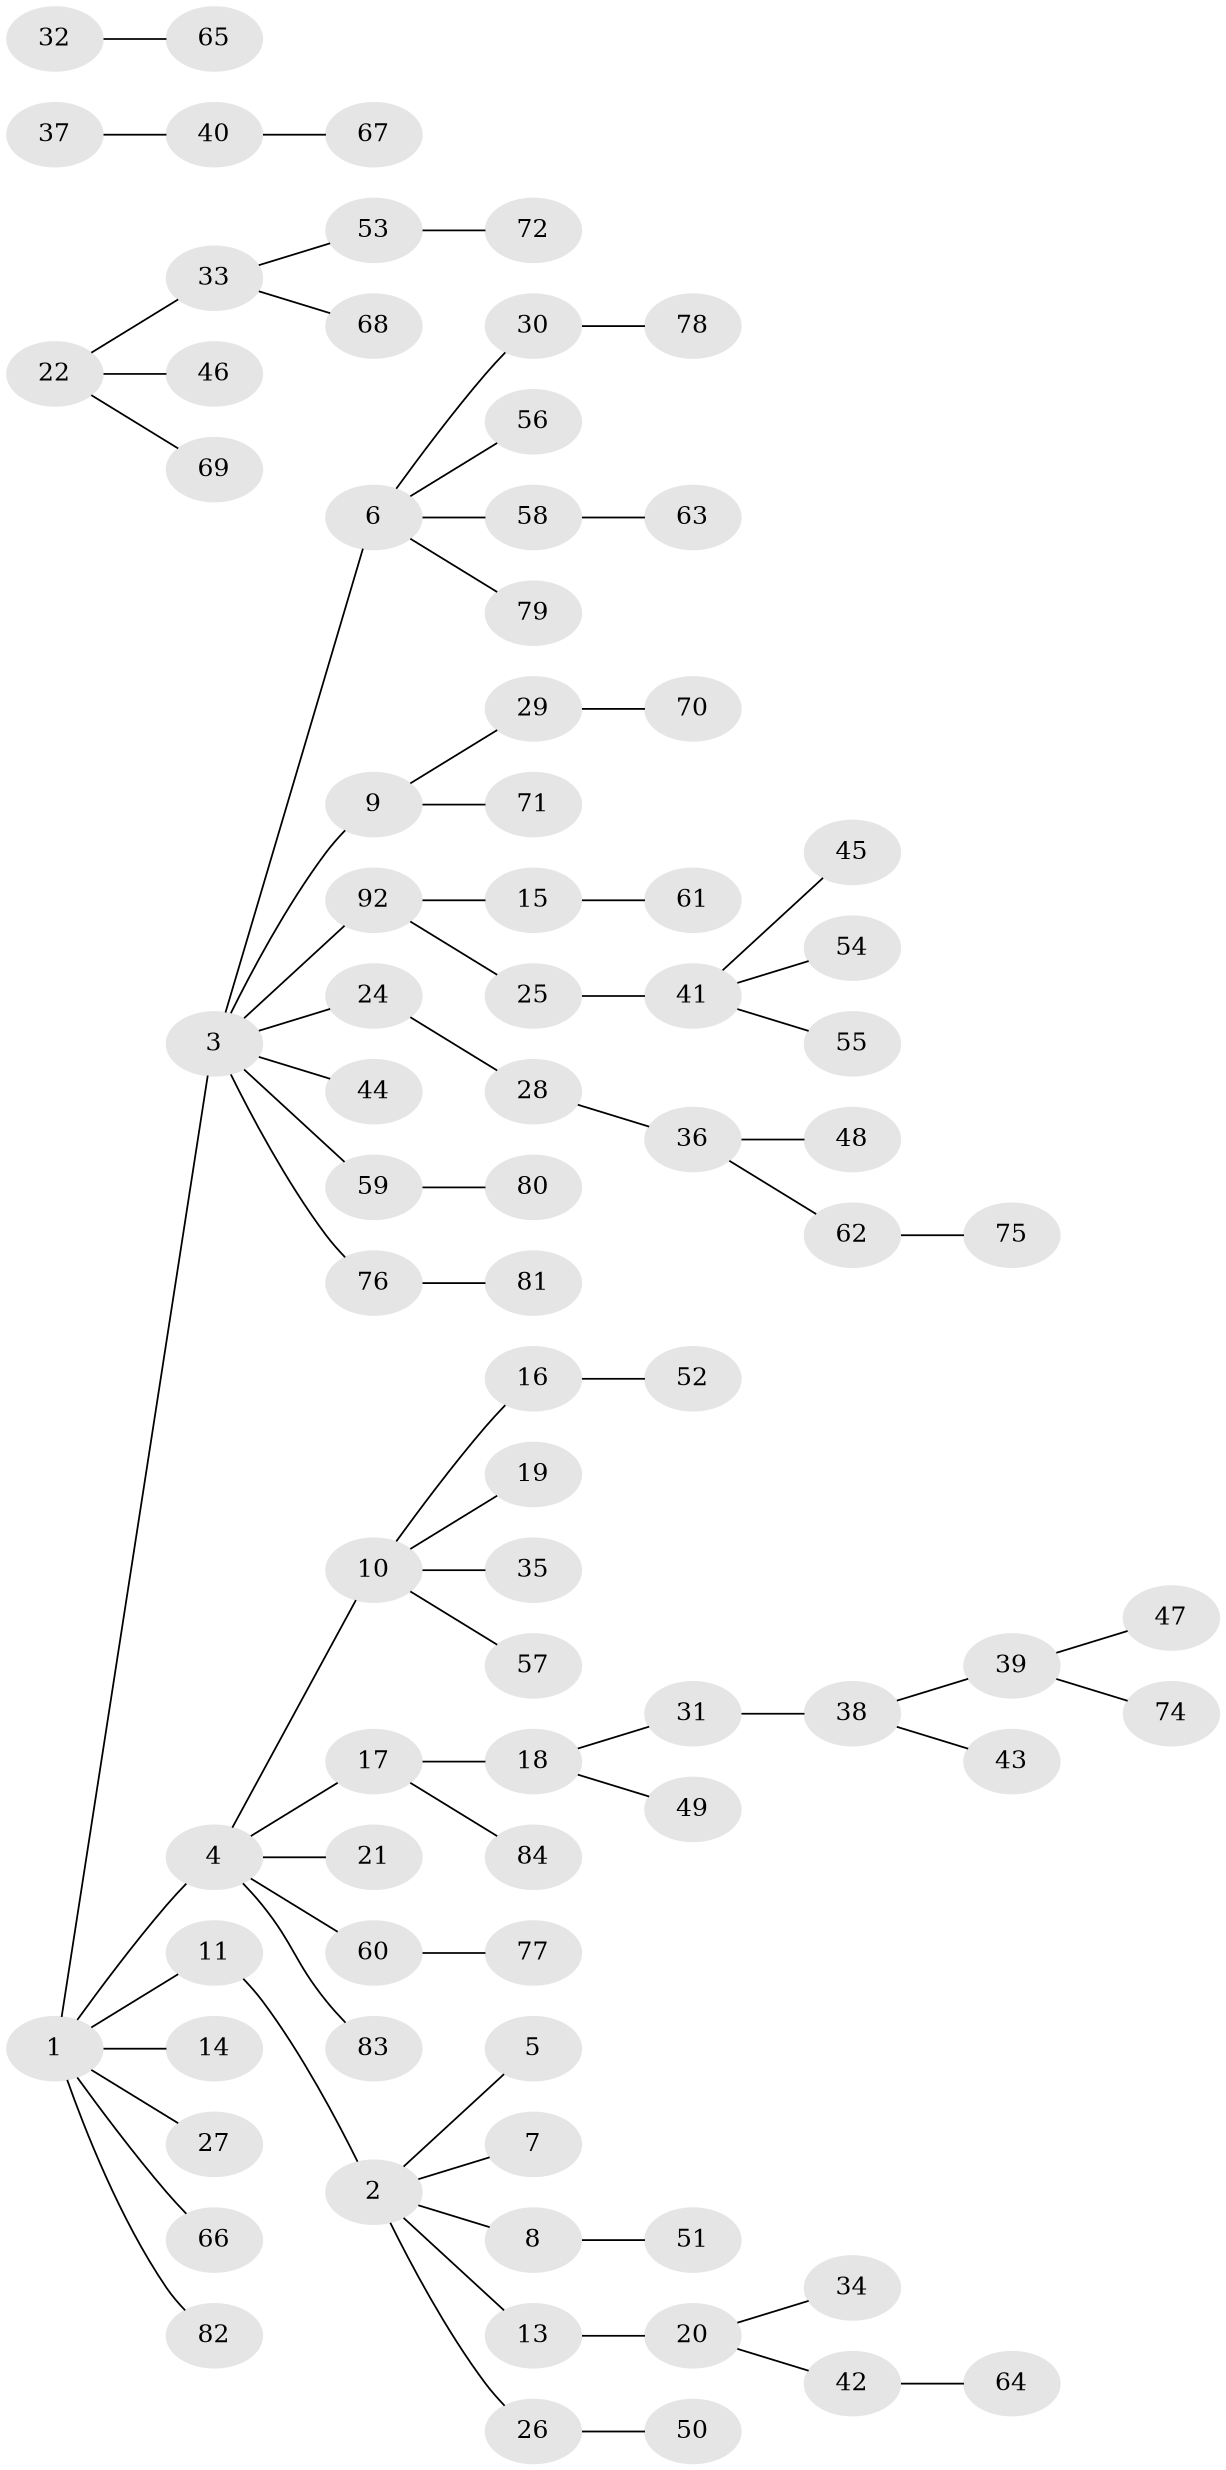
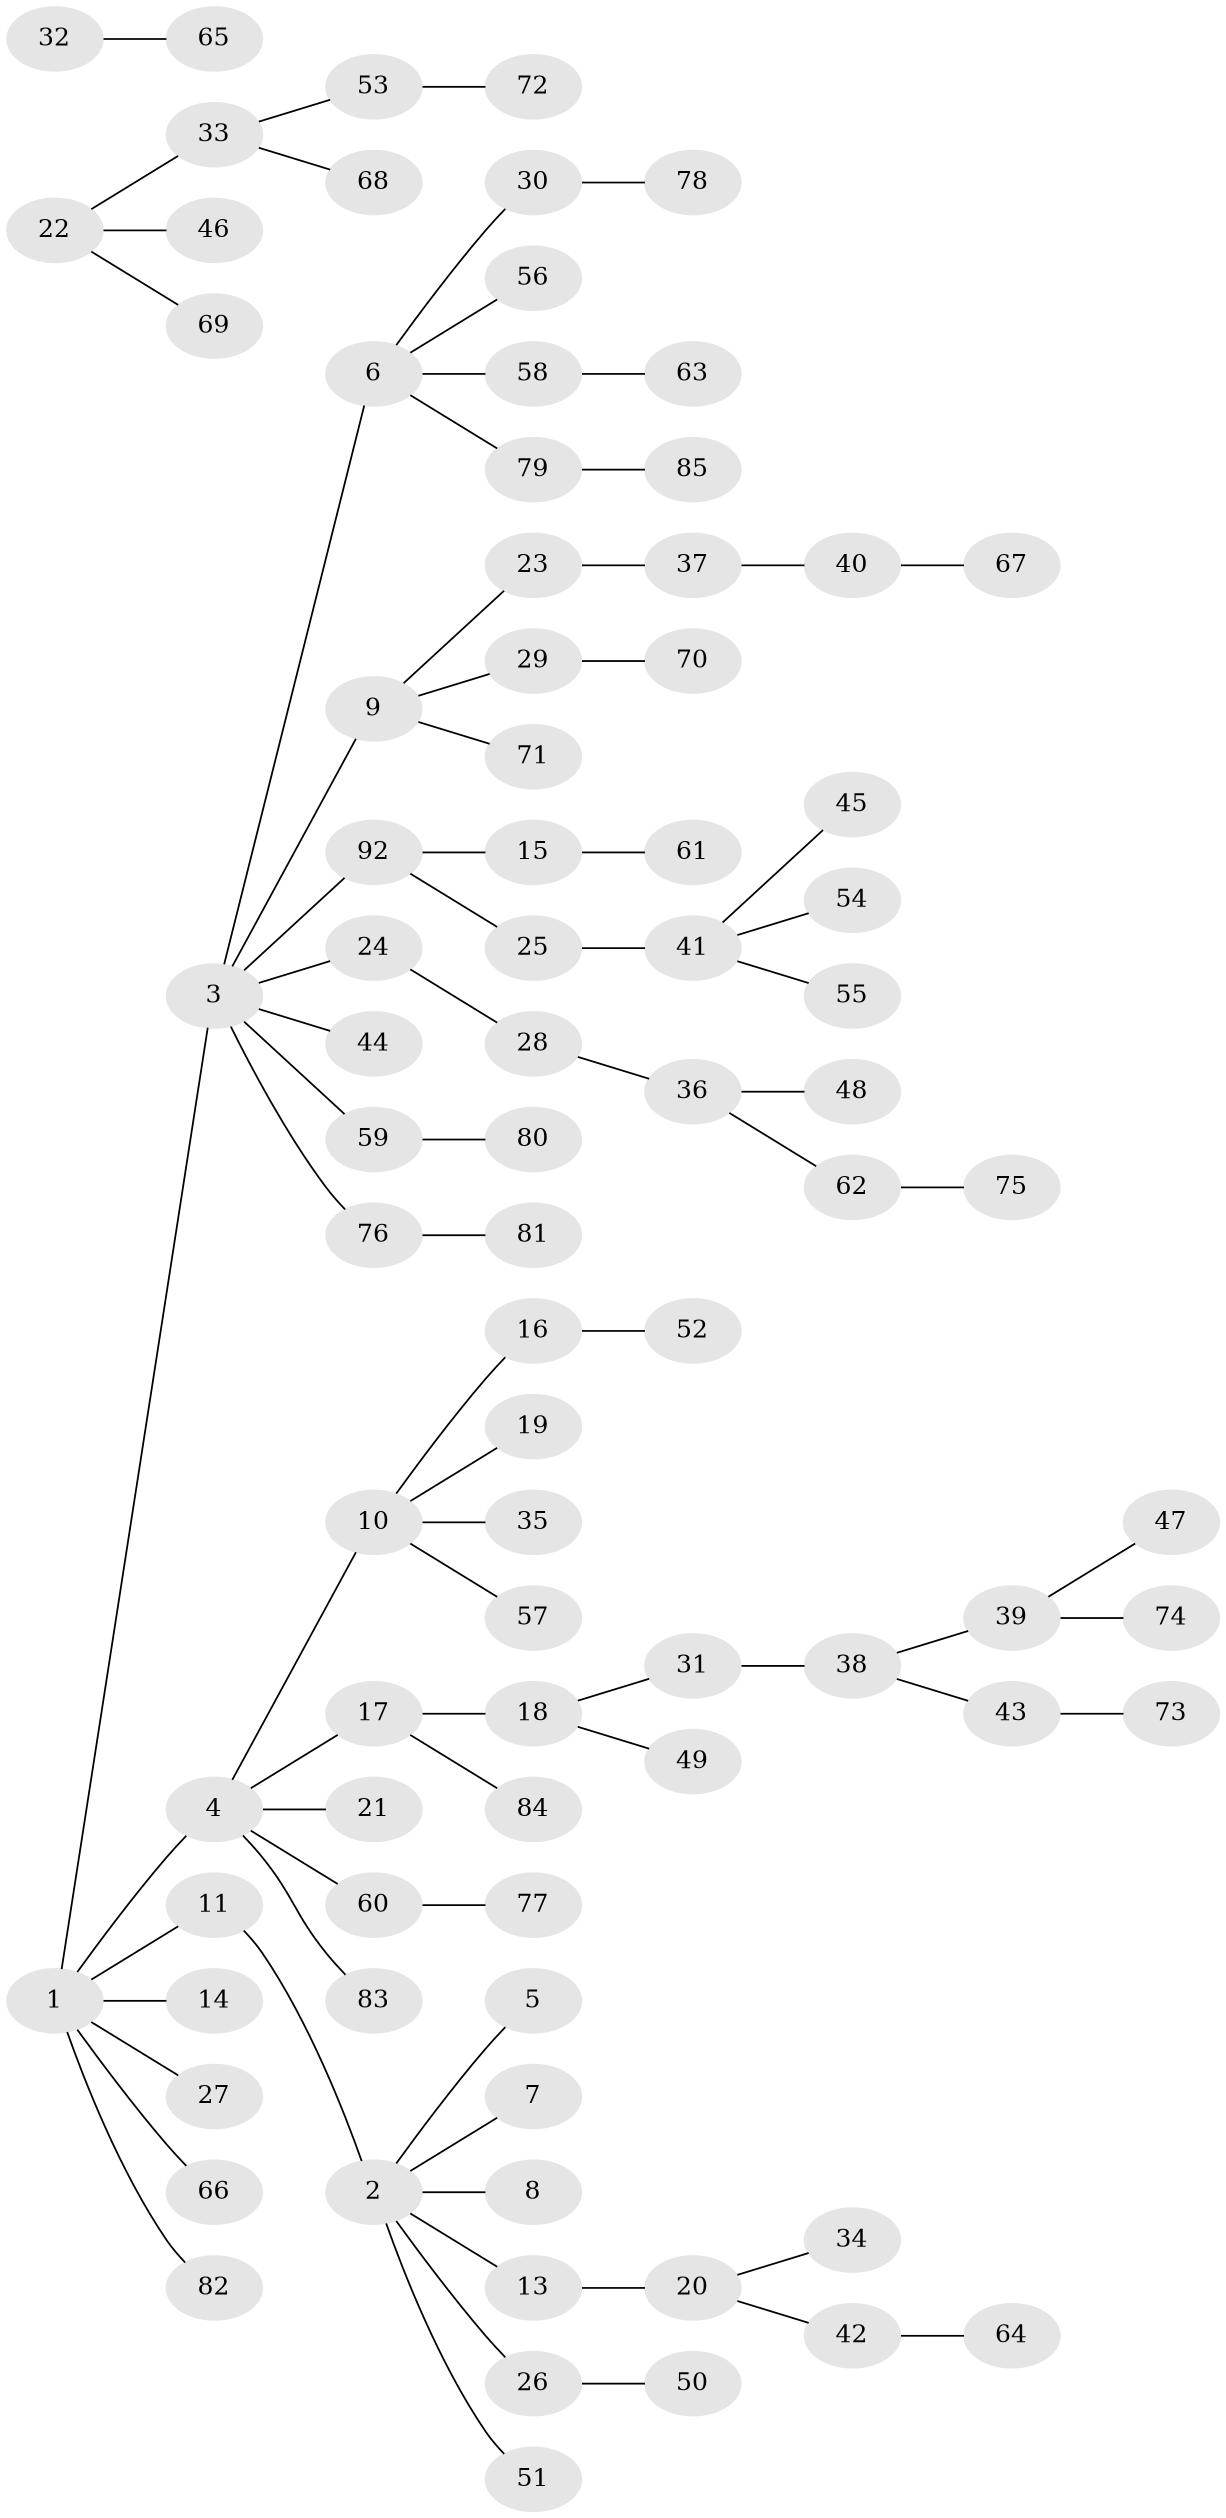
node "85": added
node "23": added
node "73": added
edge "8" -- "51": now "2" -- "51"
